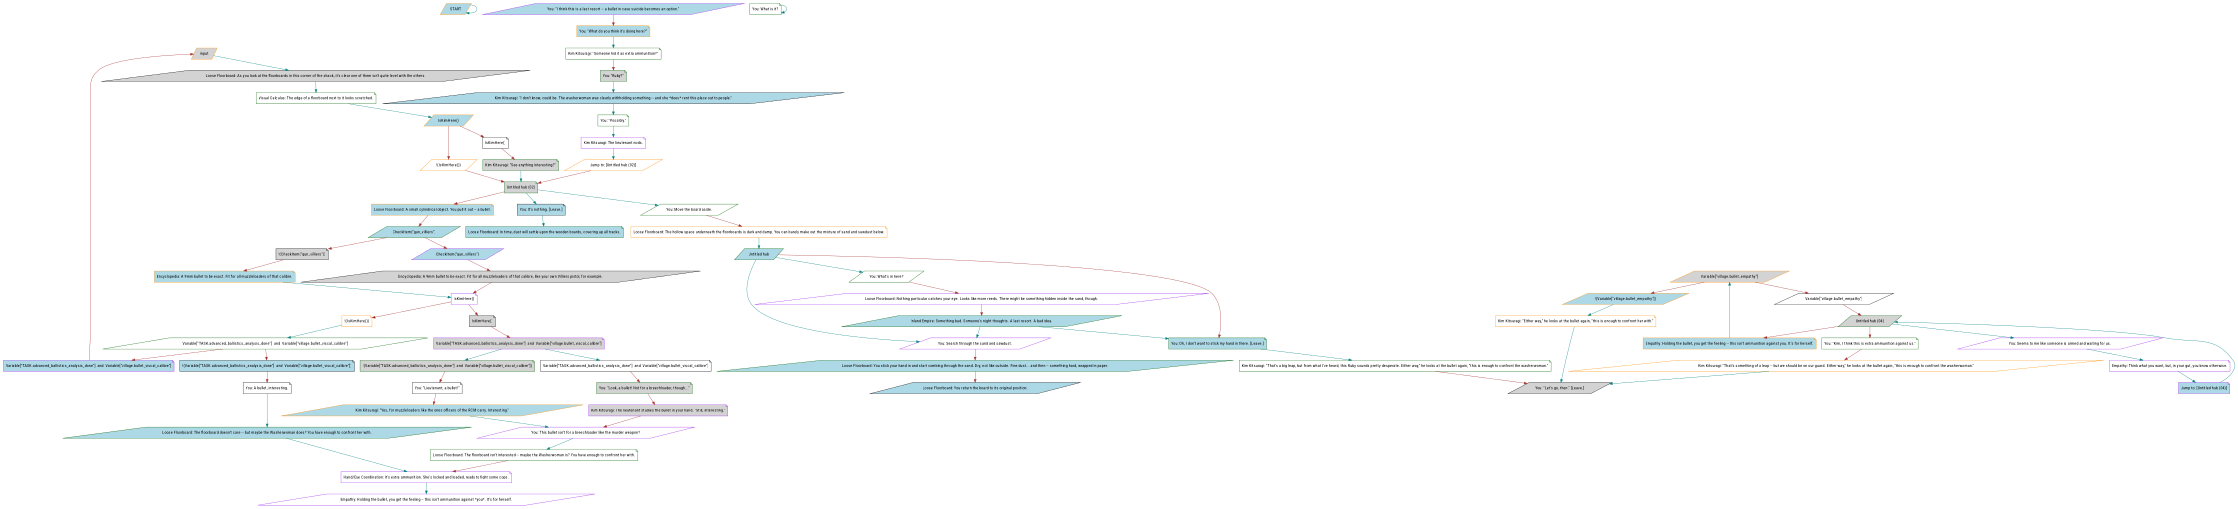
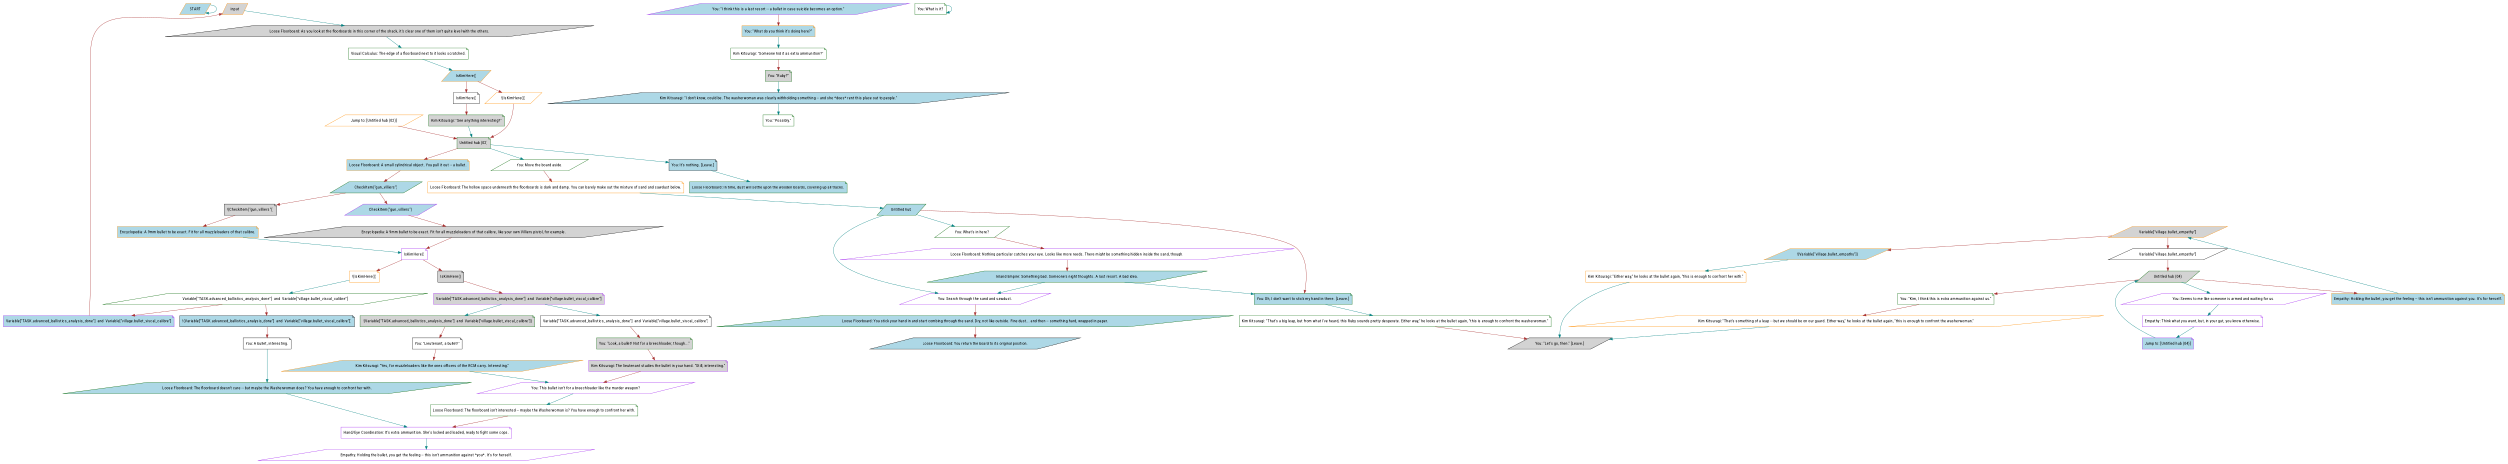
node "Kim Kitsuragi: The lieutenant nods.": removed
